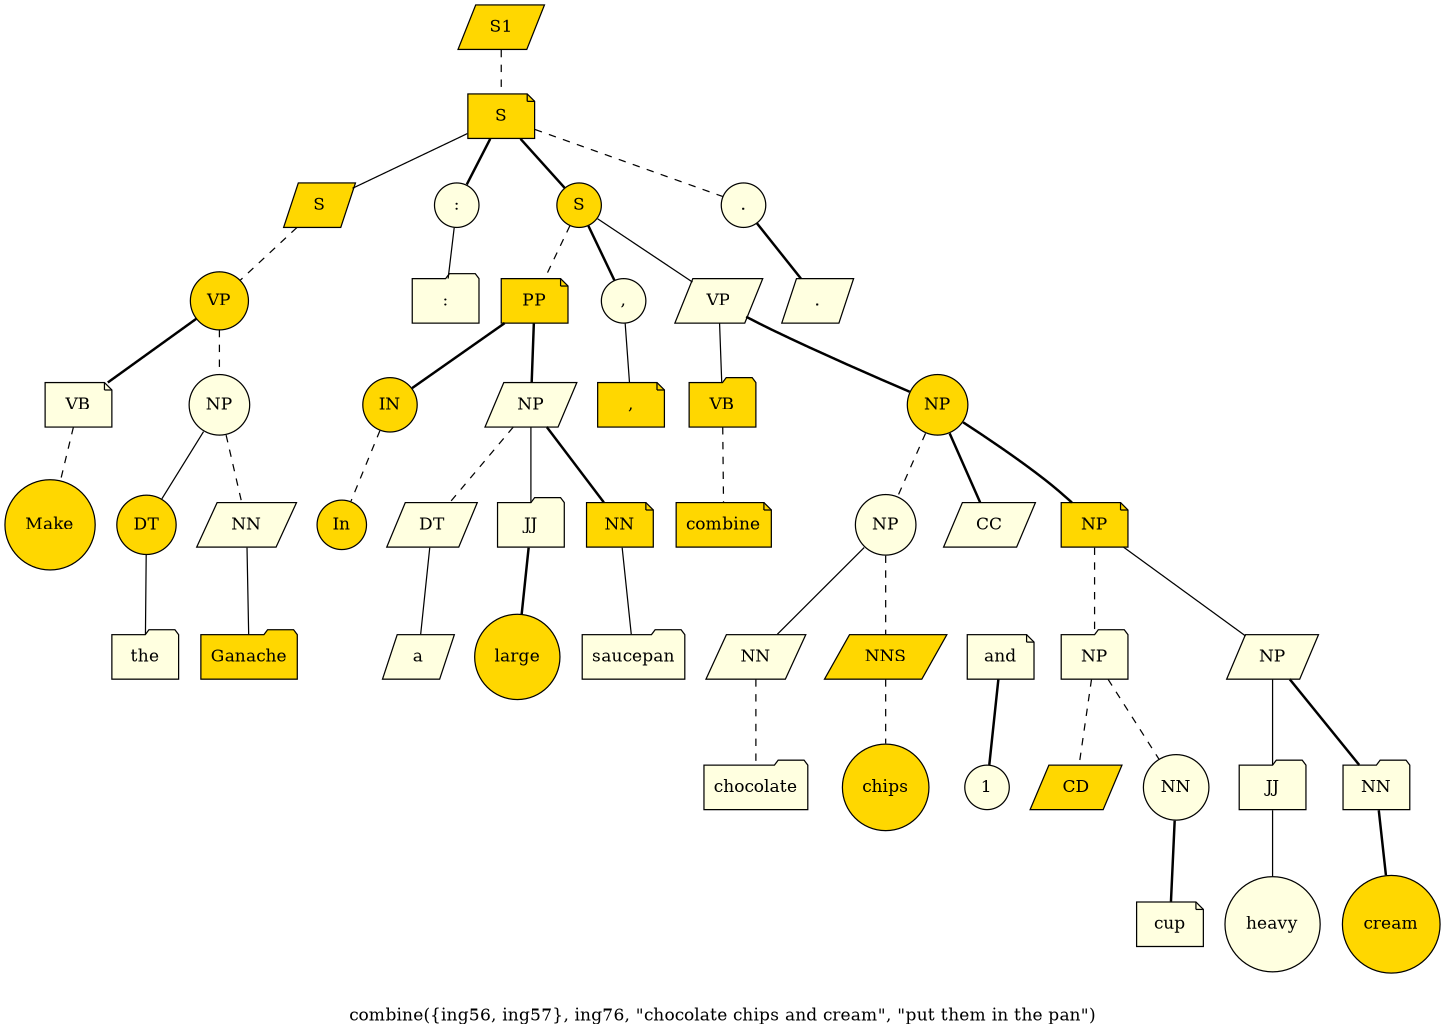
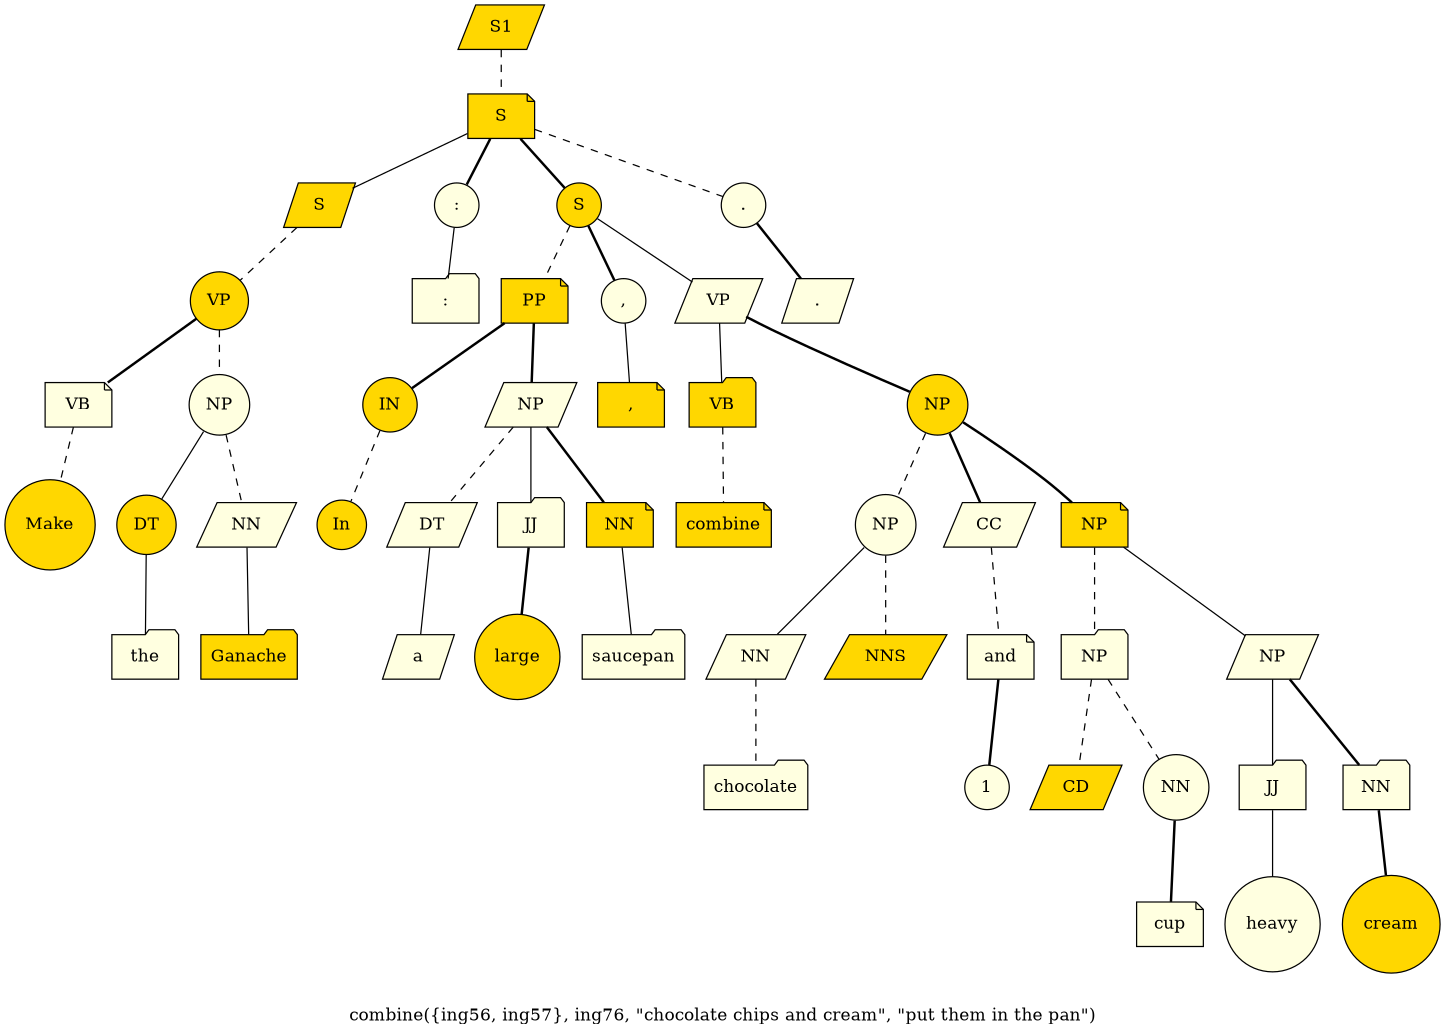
edge "CC" -- "and": added
node "chips": removed
